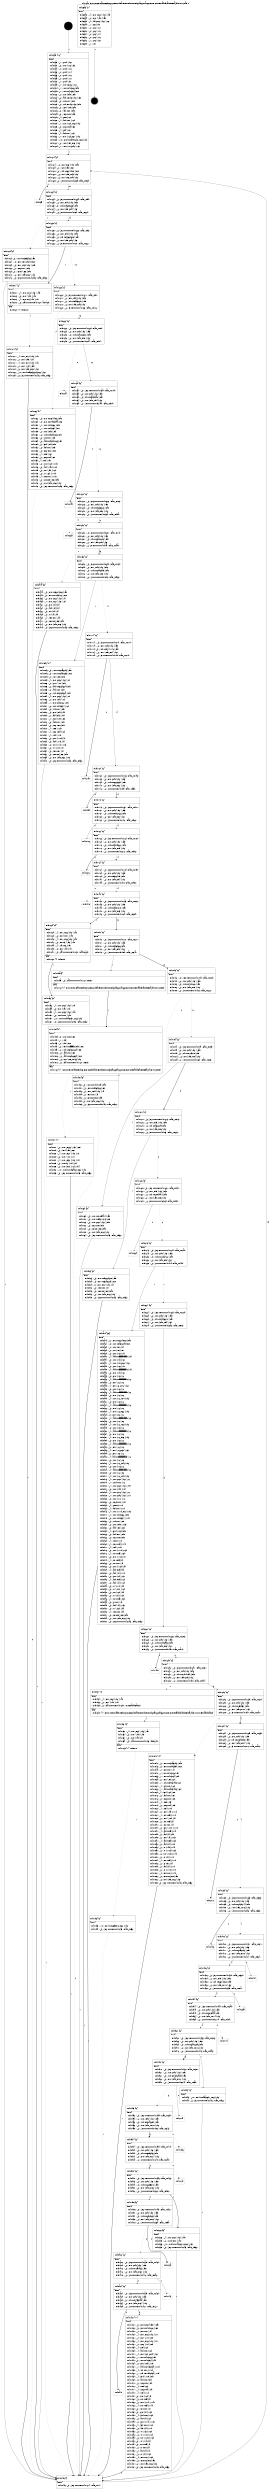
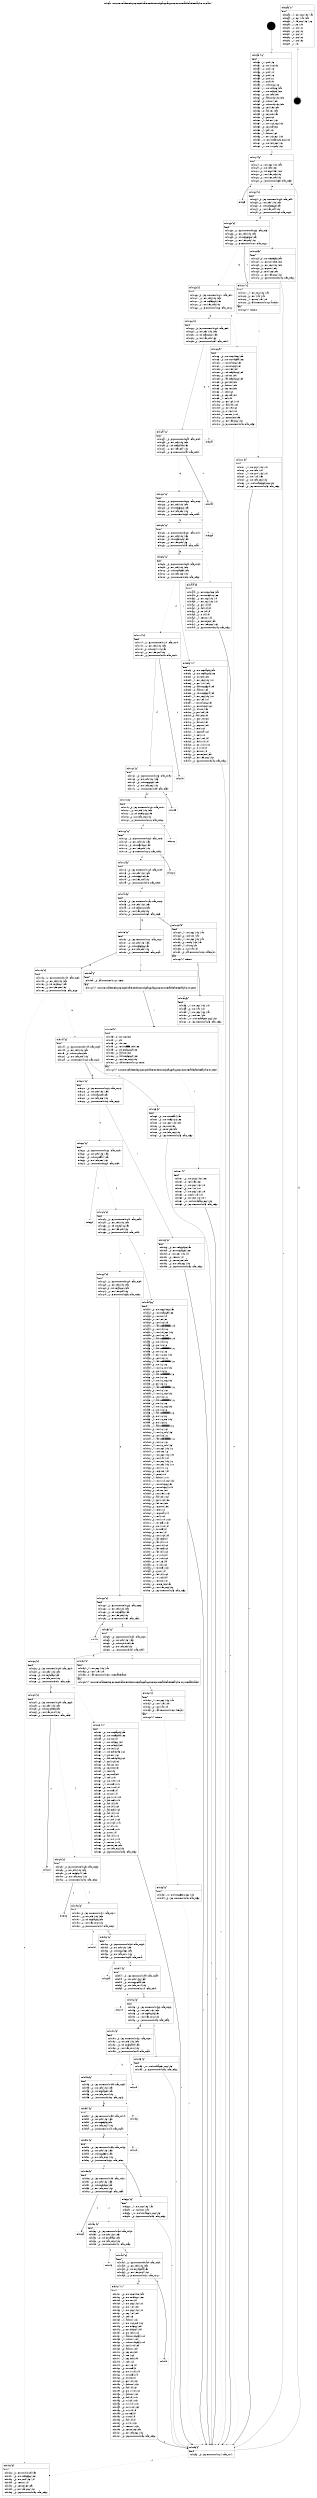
node "0x401f7e": removed
edge "0x401dcc [30]" -> "0x4024f8 [5]": reversed
